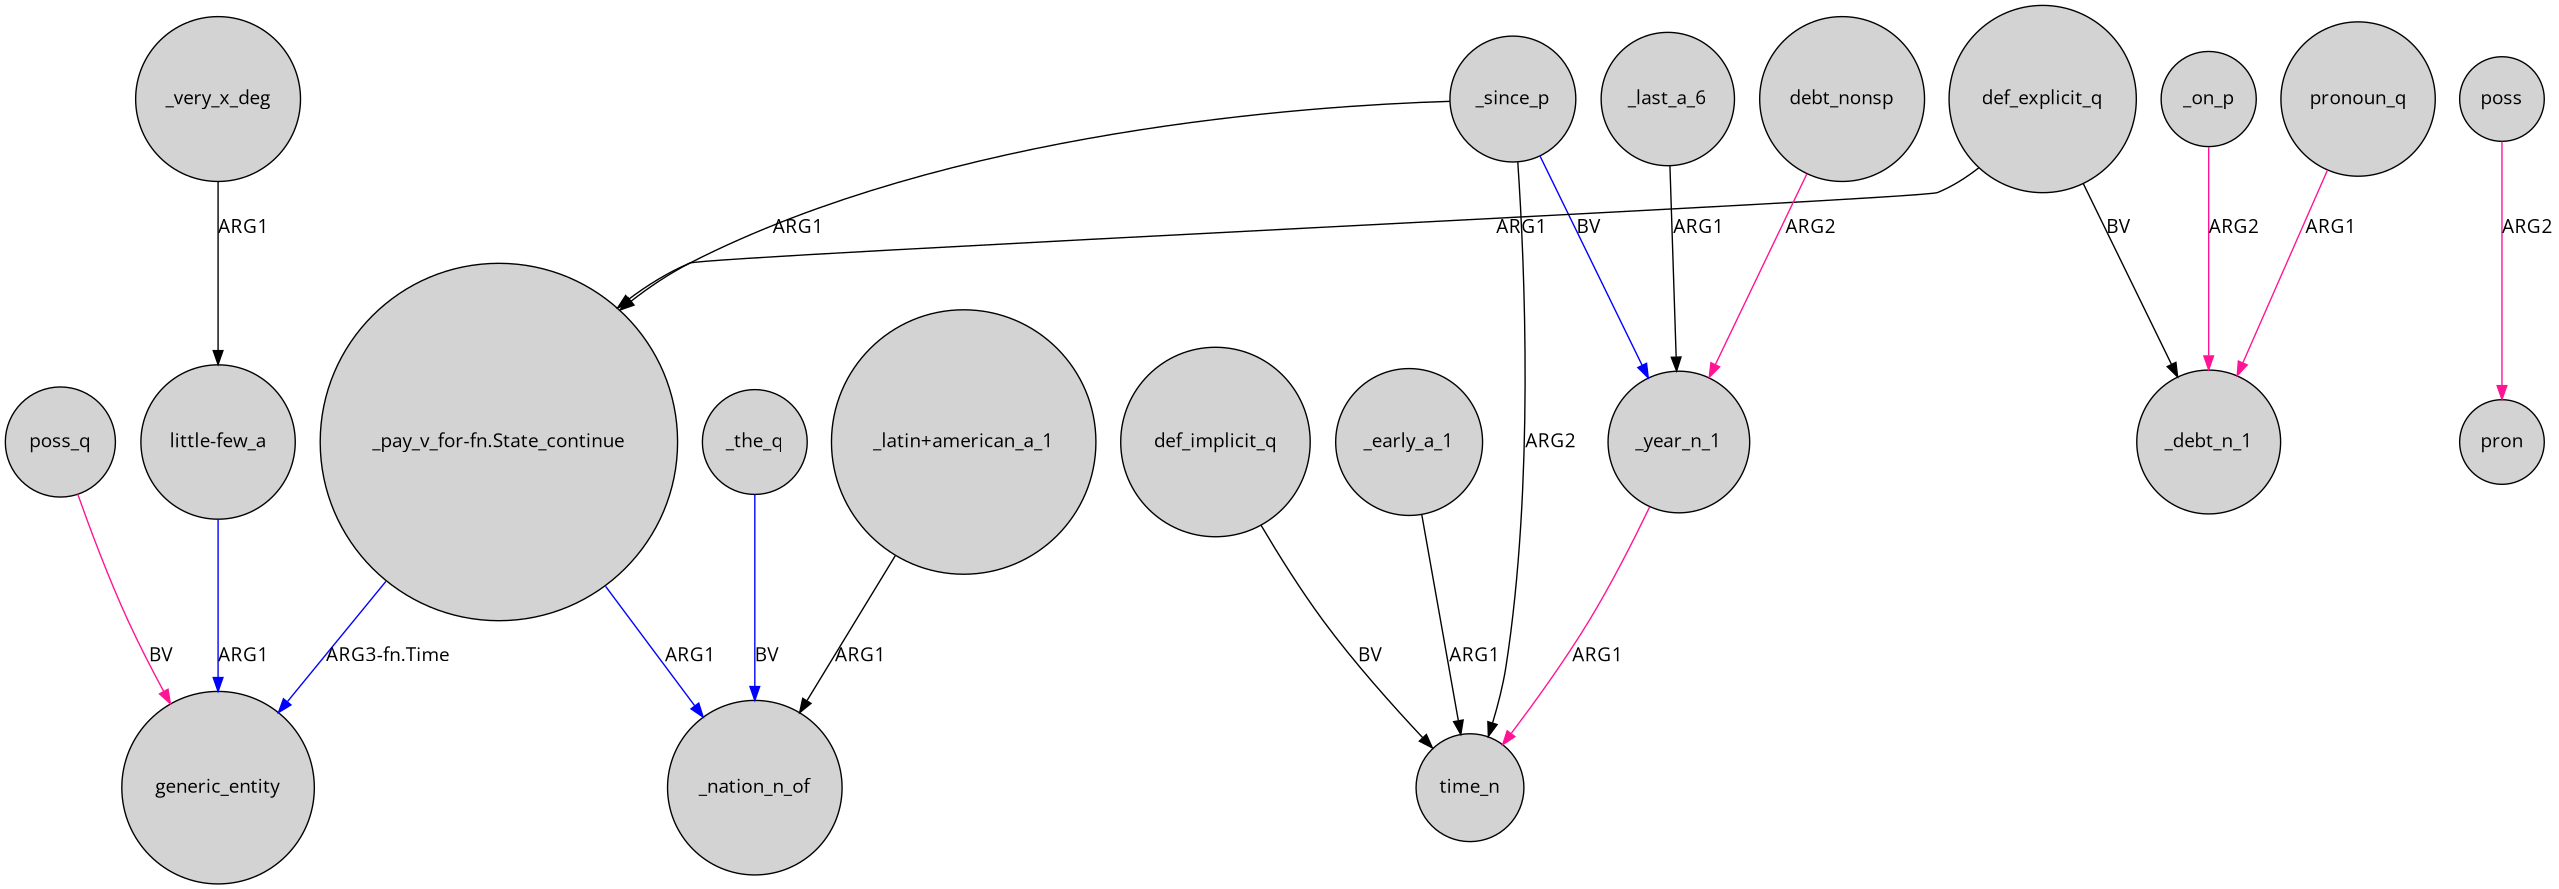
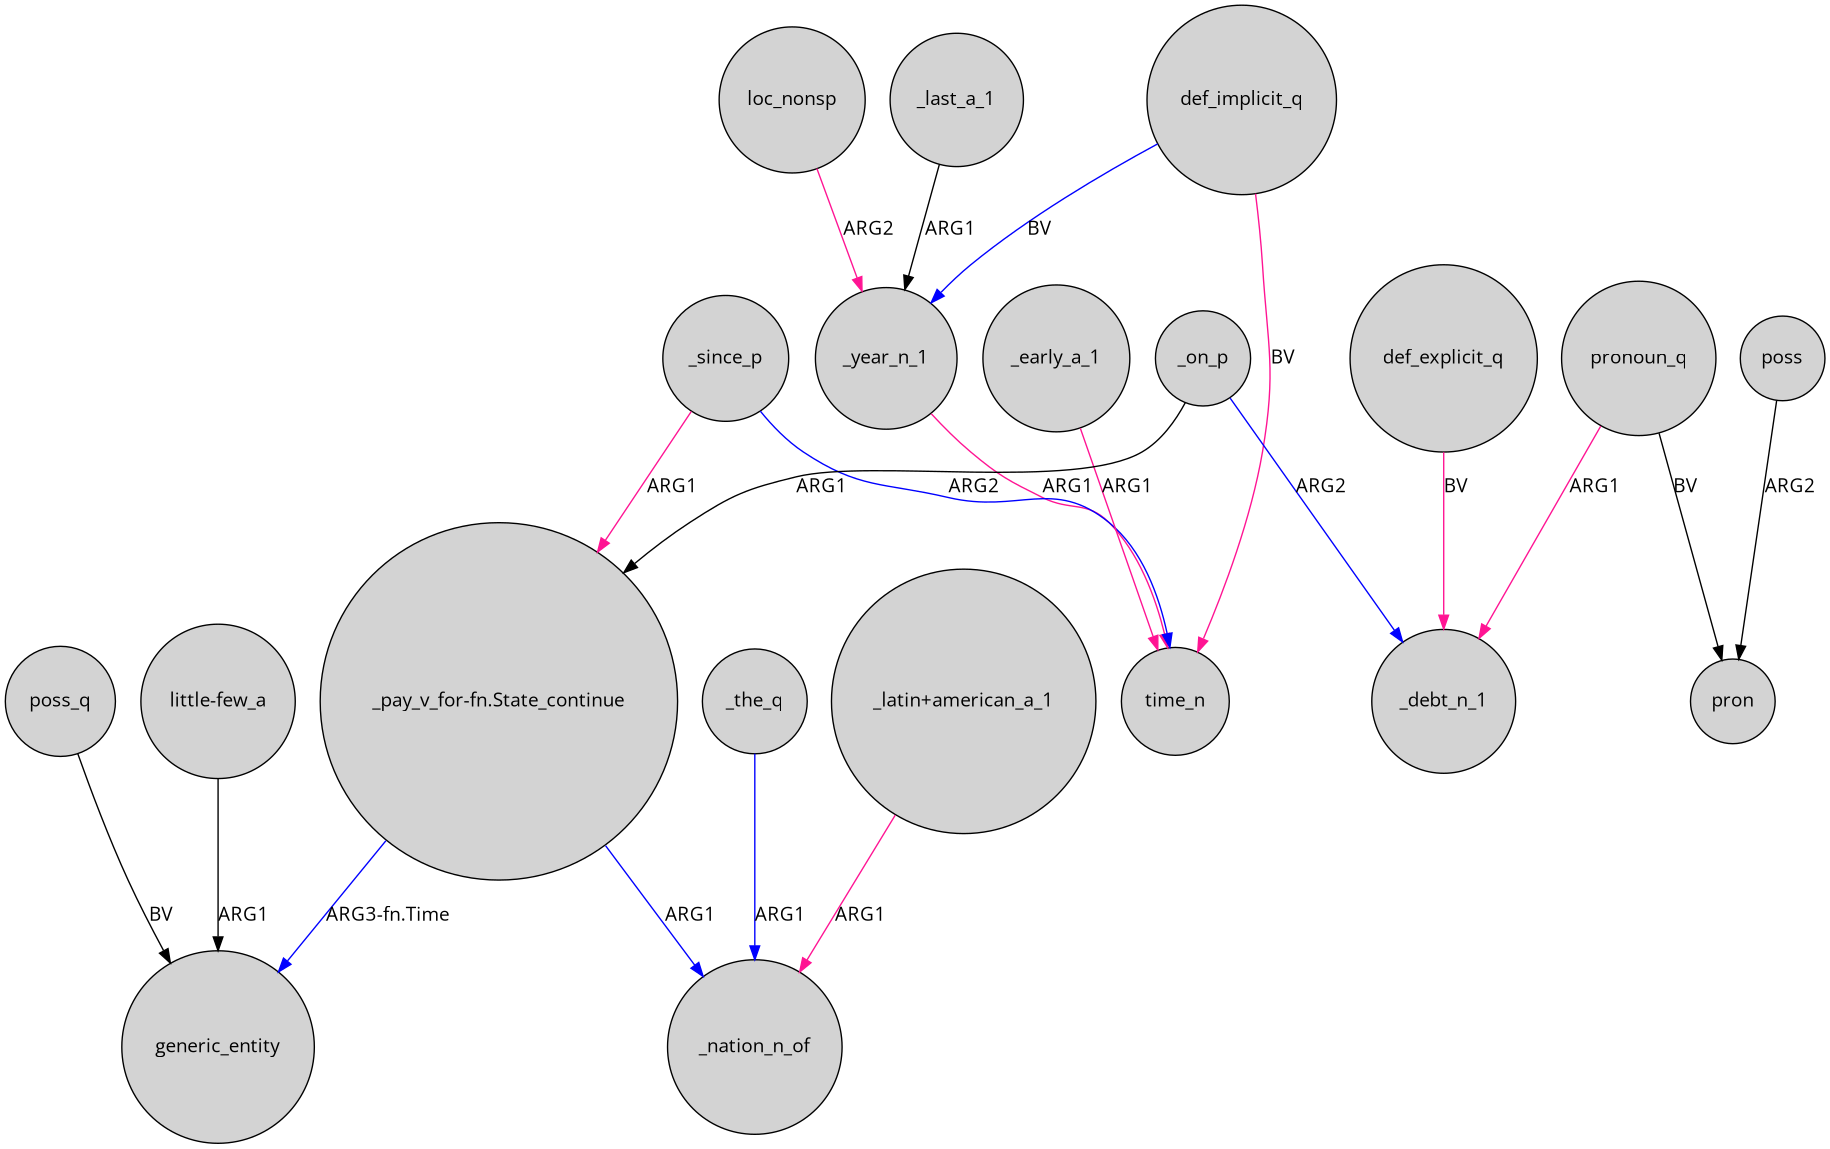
node "_very_x_deg": removed
node "_last_a_6": label "_last_a_6" -> "_last_a_1"
node "debt_nonsp": label "debt_nonsp" -> "loc_nonsp"
edge "_since_p" -> "_pay_v_for-fn.State_continue": color black -> deeppink
edge "def_explicit_q" -> "_pay_v_for-fn.State_continue": now "_on_p" -> "_pay_v_for-fn.State_continue"
edge "_on_p" -> "_debt_n_1": color deeppink -> blue
edge "_since_p" -> "_year_n_1": now "def_implicit_q" -> "_year_n_1"
edge "poss" -> "pron": color deeppink -> black
edge "def_explicit_q" -> "_debt_n_1": color black -> deeppink
edge "_since_p" -> "time_n": color black -> blue
edge "pronoun_q" -> "pron": added, label "BV"
edge "poss_q" -> "generic_entity": color deeppink -> black
edge "little-few_a" -> "generic_entity": color blue -> black
edge "_early_a_1" -> "time_n": color black -> deeppink
edge "_latin+american_a_1" -> "_nation_n_of": color black -> deeppink
edge "def_implicit_q" -> "time_n": color black -> deeppink
edge "_the_q" -> "_nation_n_of": label "BV" -> "ARG1"
